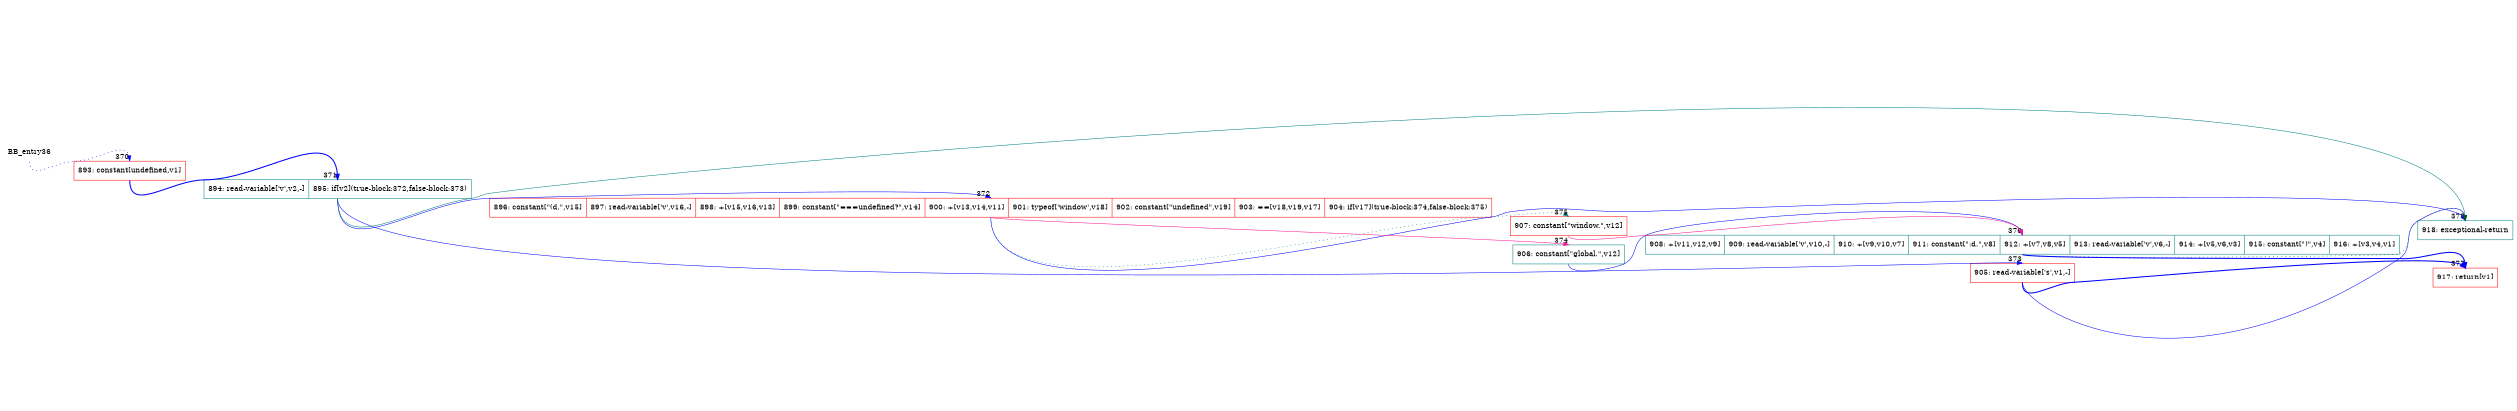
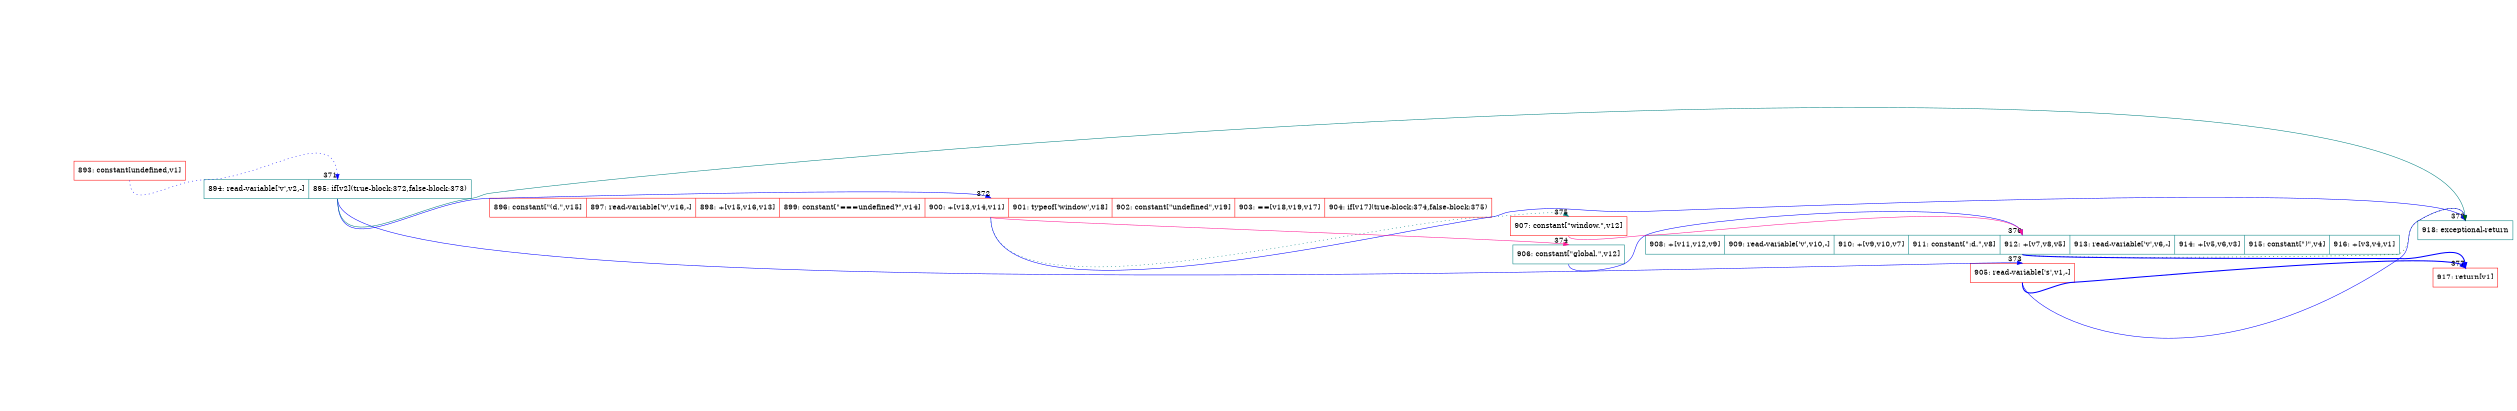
node "BB_entry36": removed
edge "893: constant[undefined,v1]" -> "894: read-variable['v',v2,-]": style bold -> dotted
